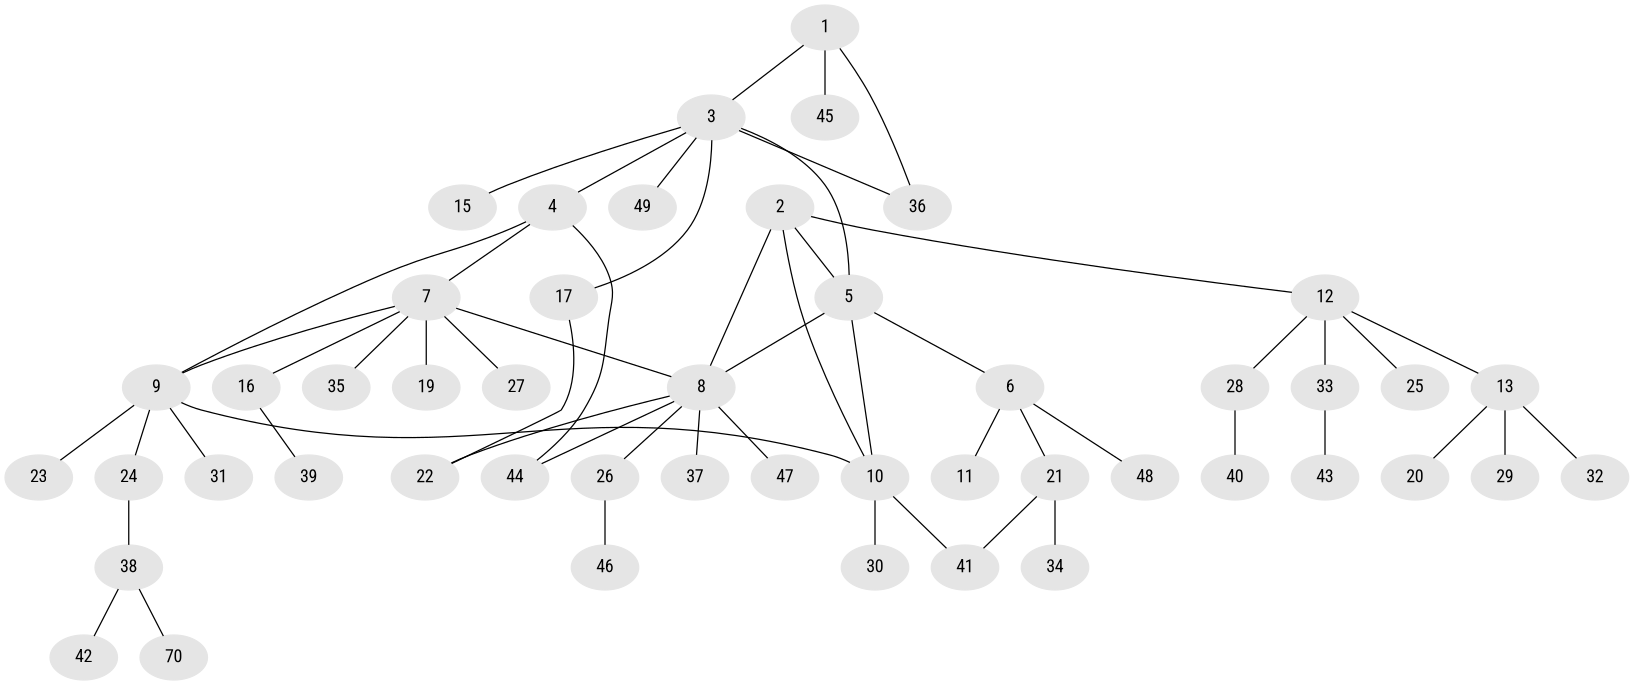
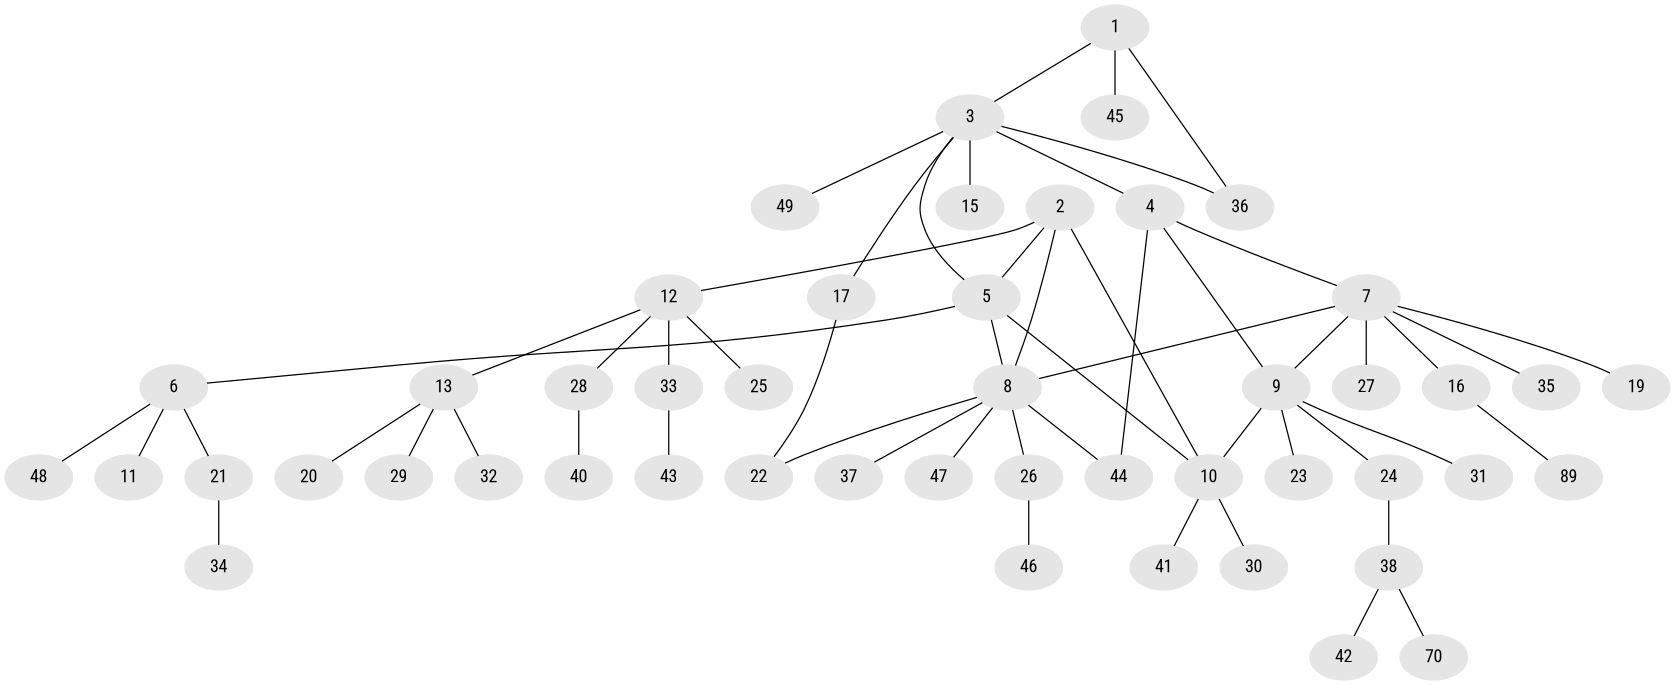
node "39": label "39" -> "89"
edge "21" -- "41": removed
